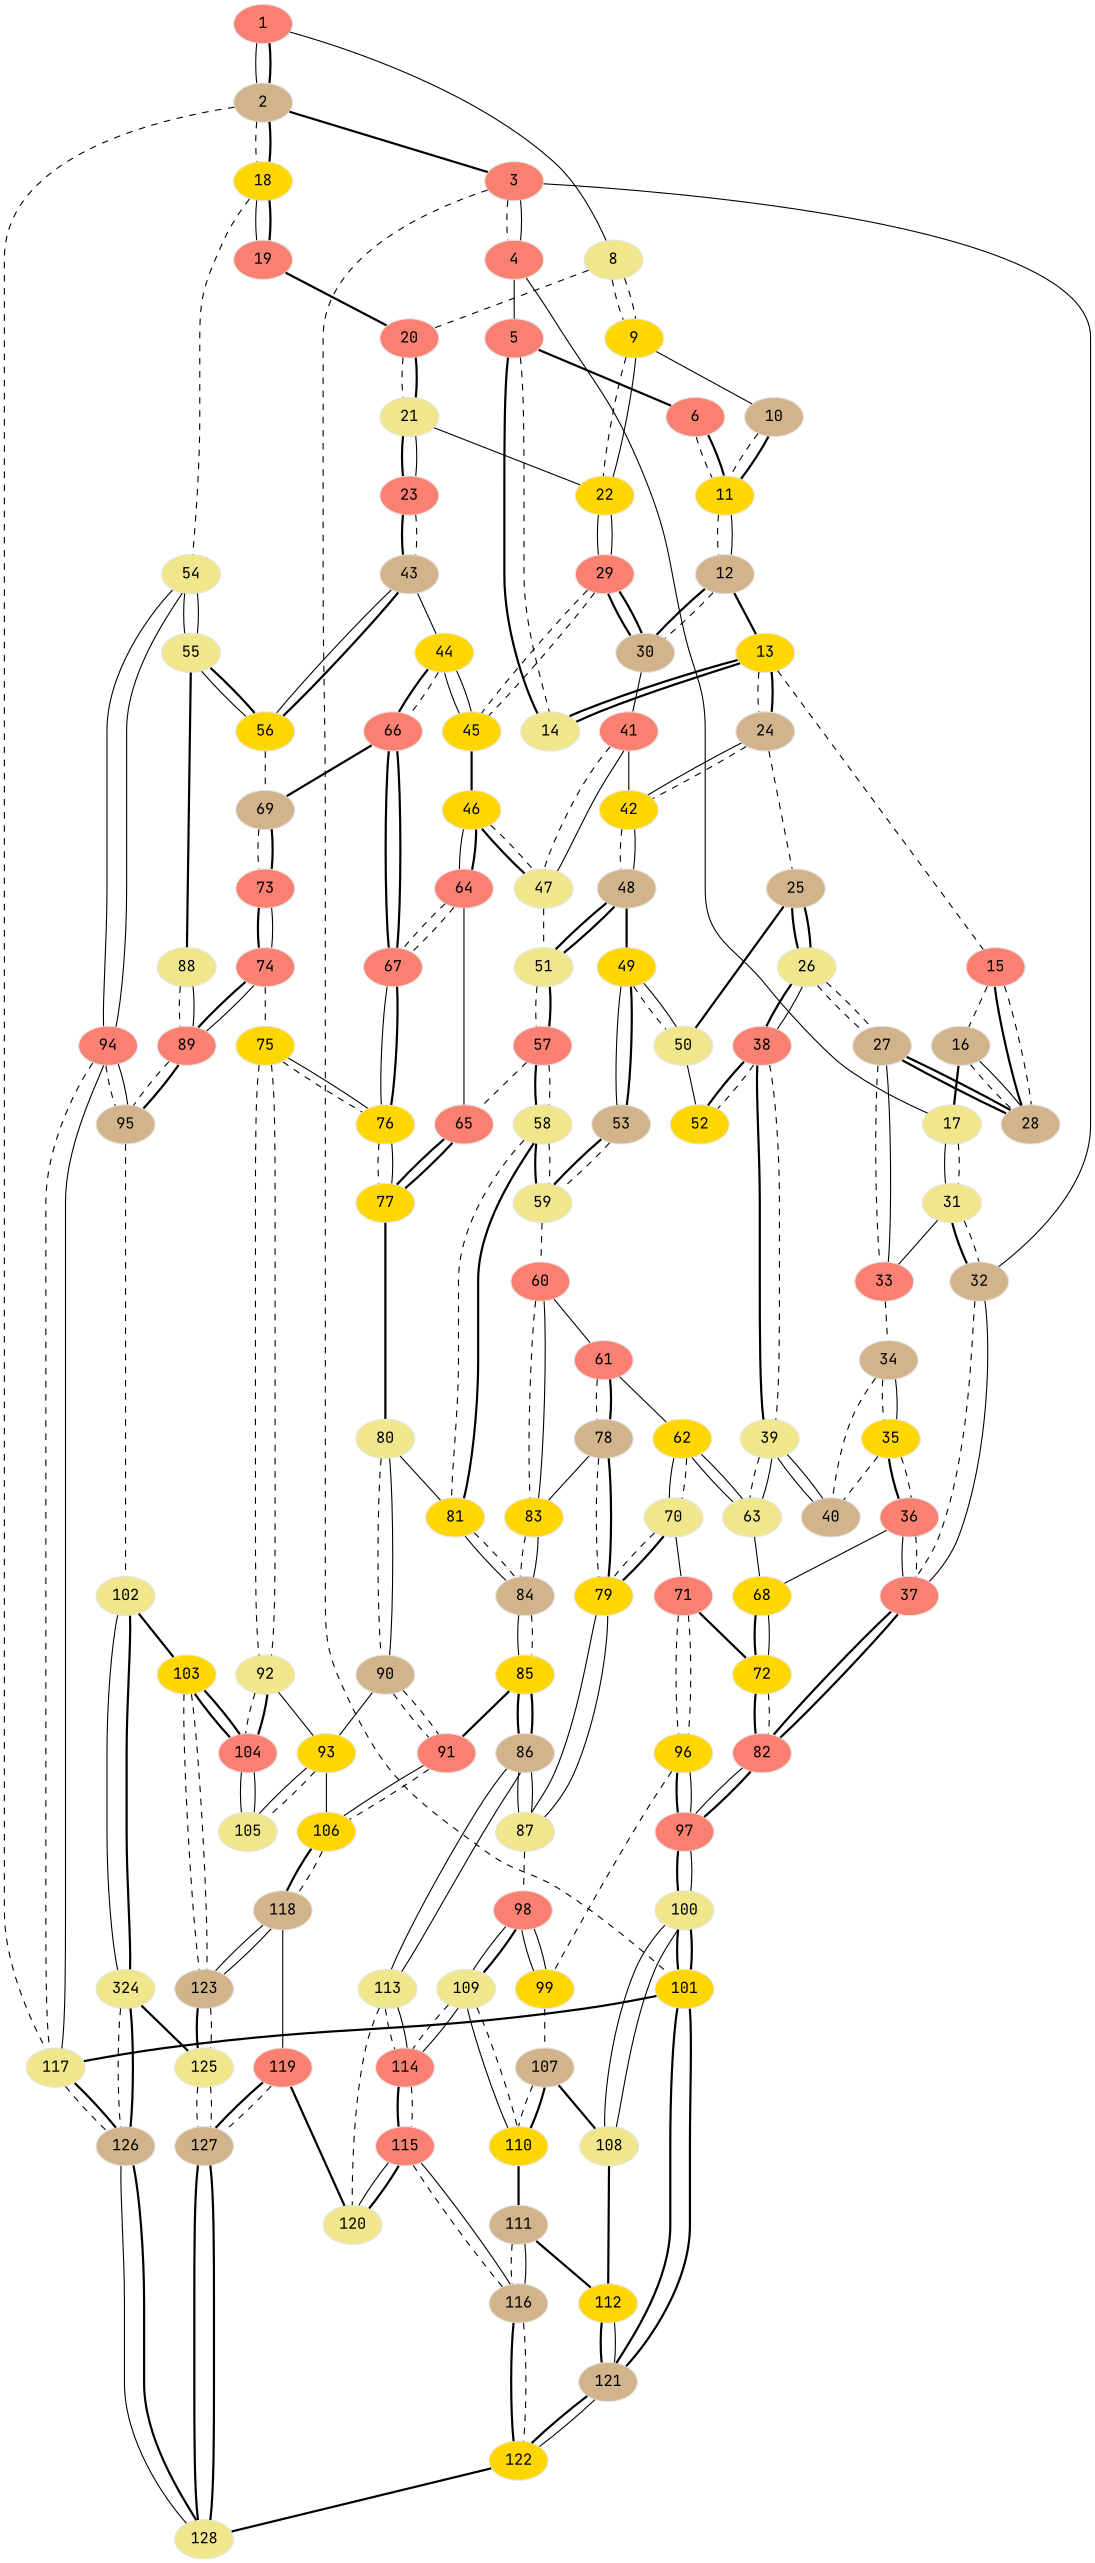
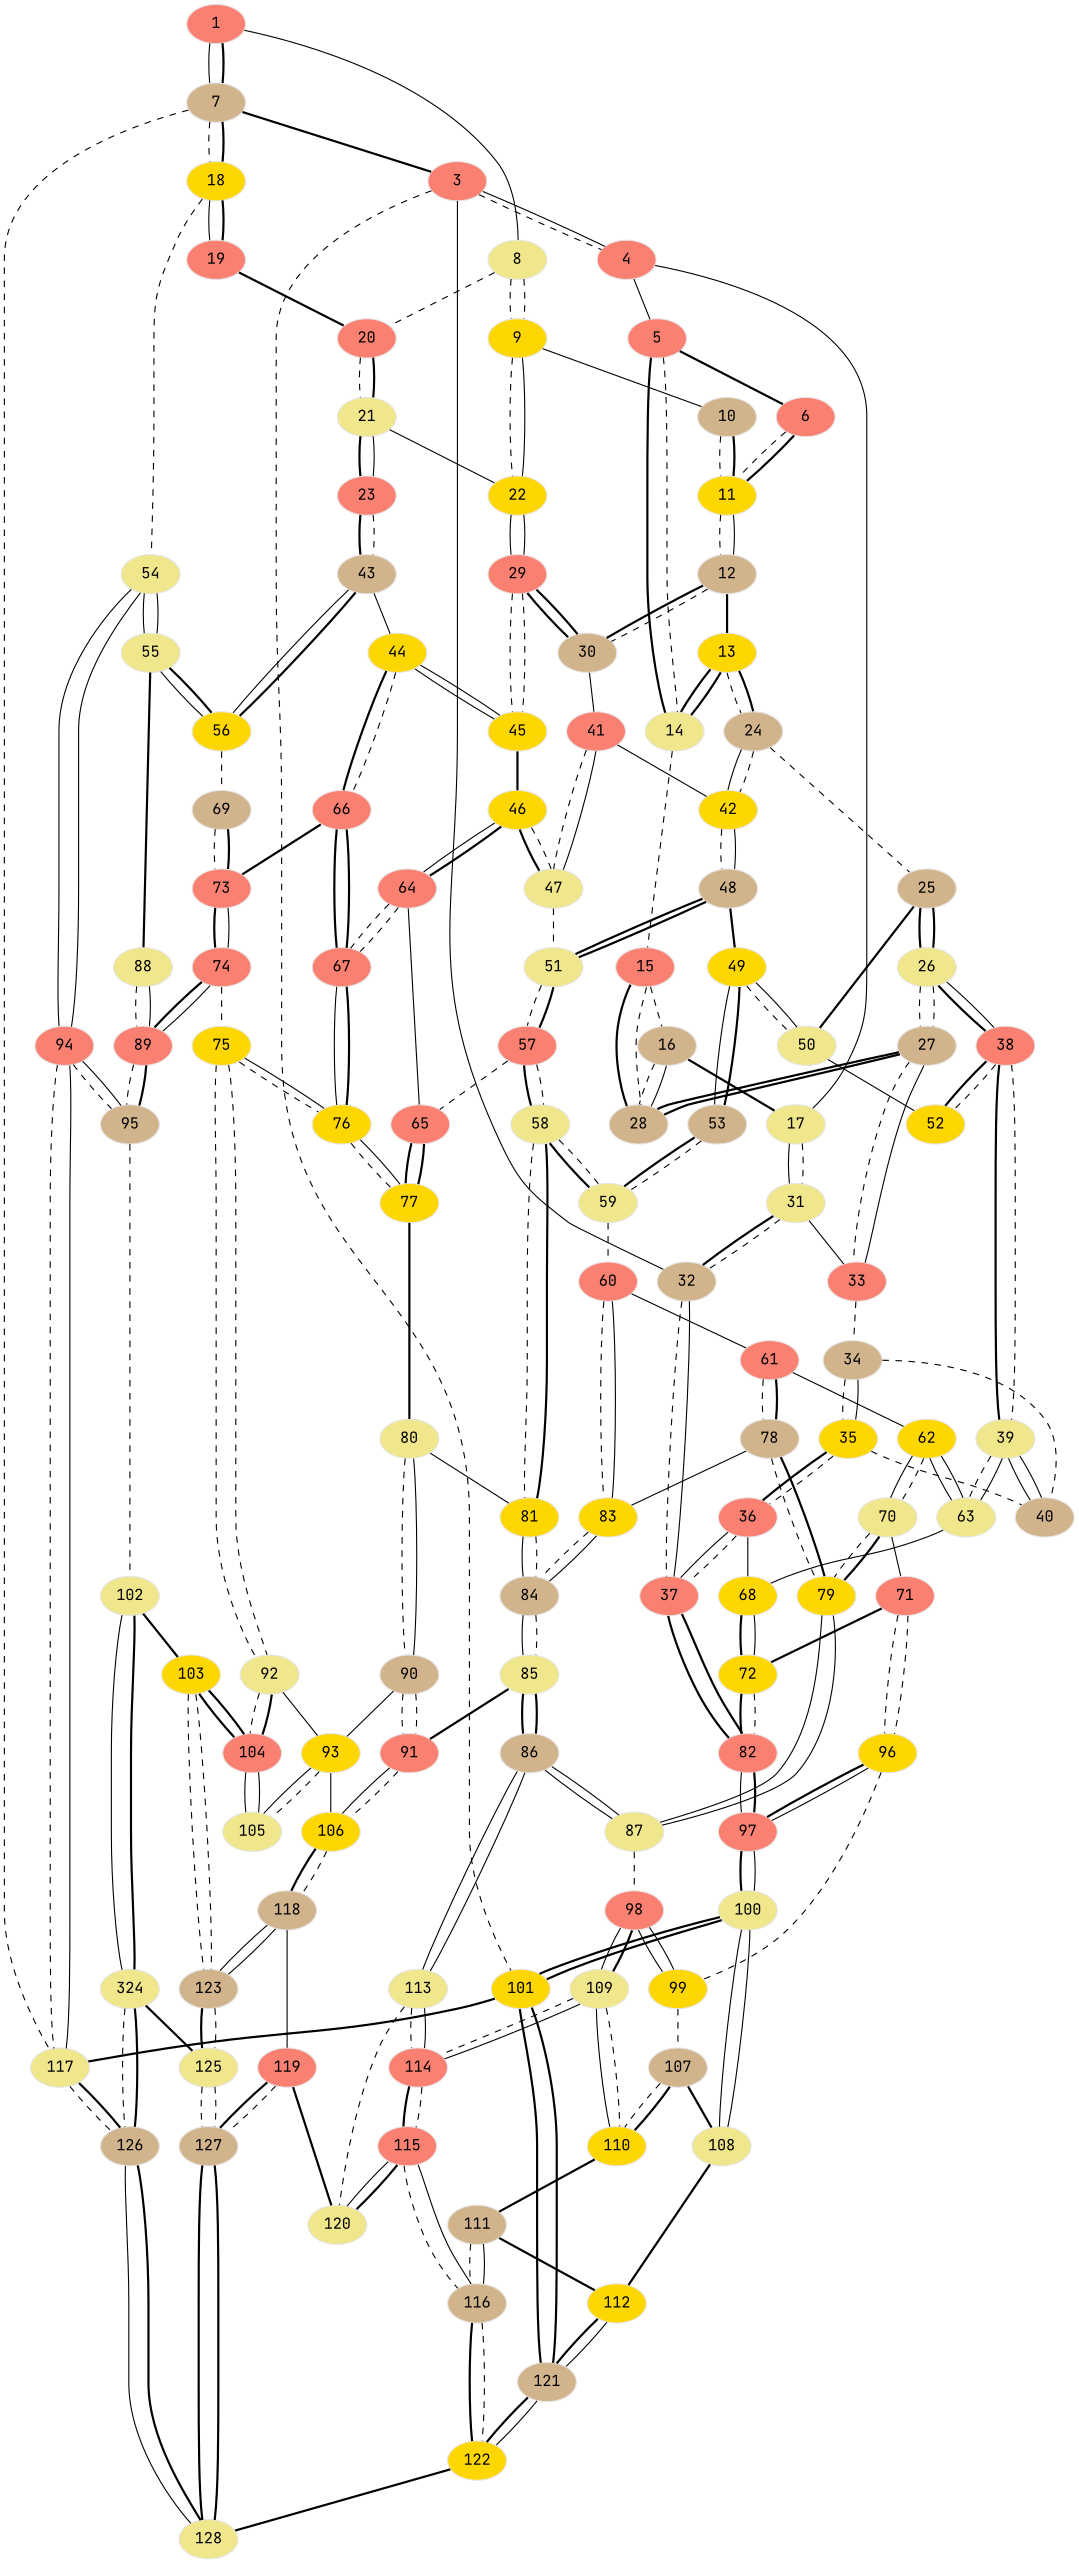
node "2": label "2" -> "7"
edge "66" -- "69": now "66" -- "73"
edge "13" -- "15": now "14" -- "15"
node "85": fillcolor gold -> khaki
